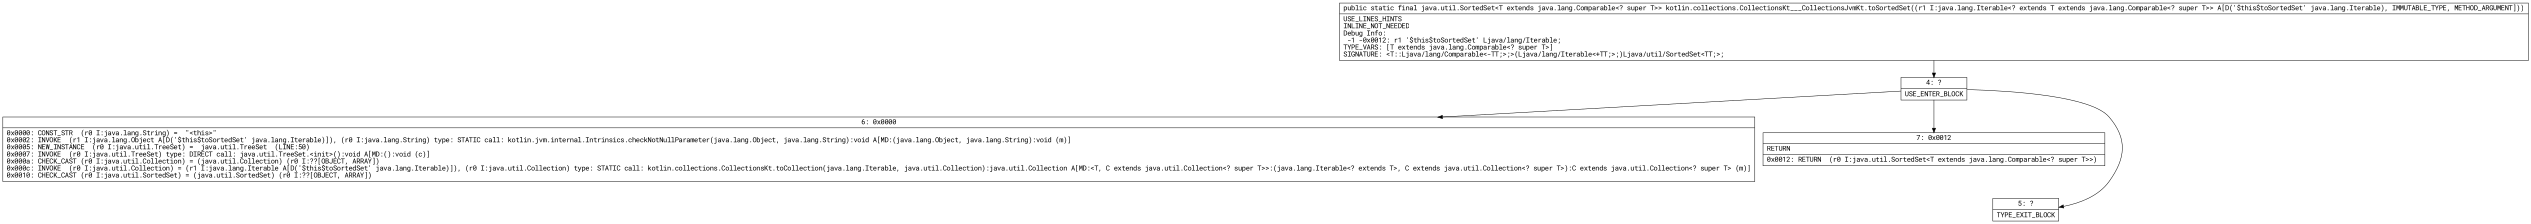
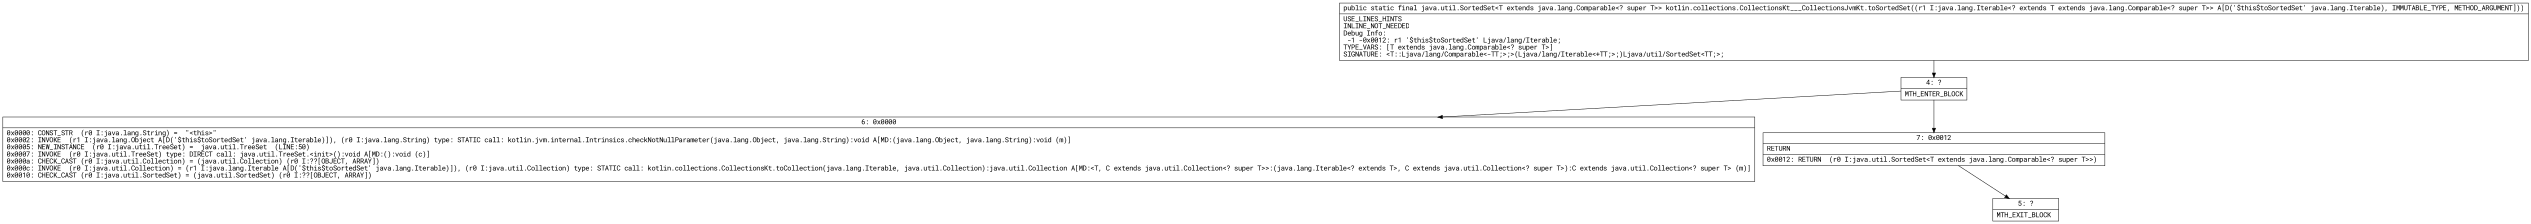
node "4: ?": text "USE_ENTER_BLOCK" -> "MTH_ENTER_BLOCK"
edge "4: ?" -> "5: ?": now "7: 0x0012" -> "5: ?"
node "5: ?": text "TYPE_EXIT_BLOCK" -> "MTH_EXIT_BLOCK"
